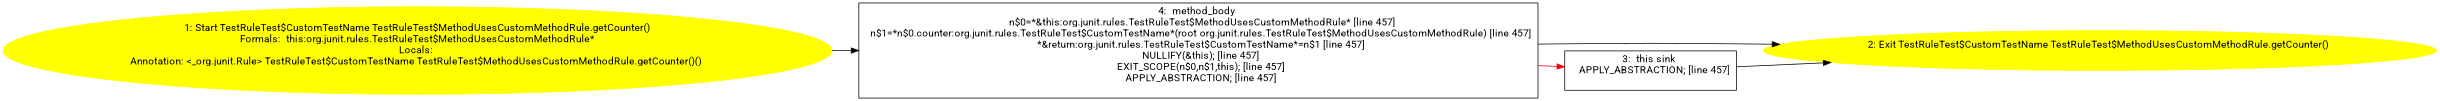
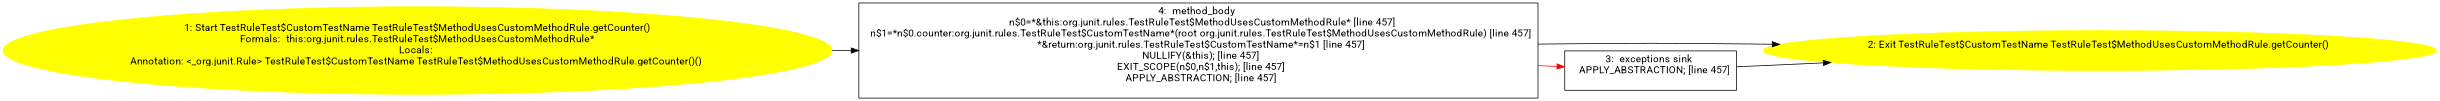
node "3:  this sink APPLY_ABSTRACTION; [line 457]": label "3:  this sink APPLY_ABSTRACTION; [line 457]" -> "3:  exceptions sink APPLY_ABSTRACTION; [line 457]"
